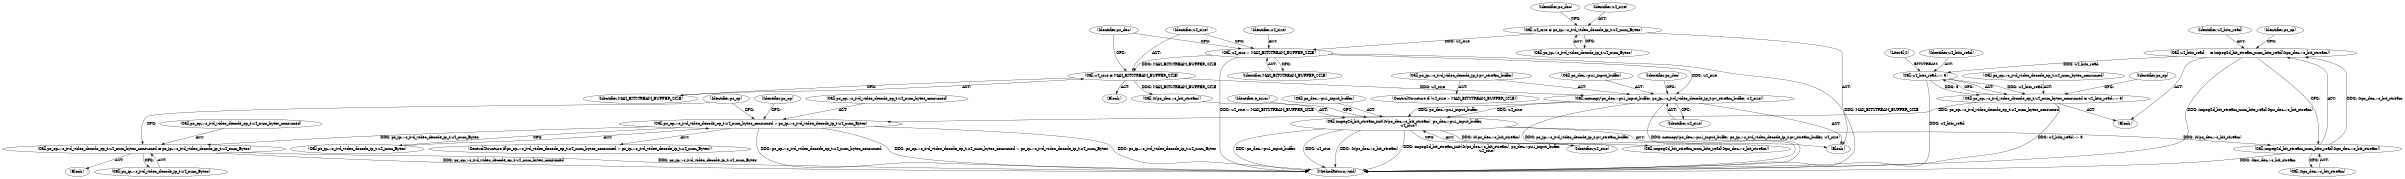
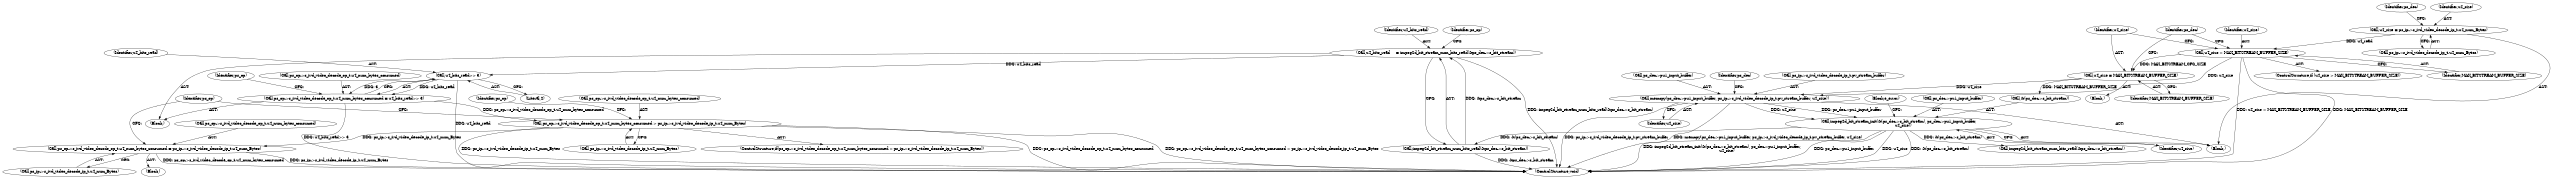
edge "(Call,u4_size = ps_ip->s_ivd_video_decode_ip_t.u4_num_Bytes)" -> "(Call,u4_size > MAX_BITSTREAM_BUFFER_SIZE)": label "DDG: u4_size" -> "DDG: u4_read"
edge "(Call,u4_size > MAX_BITSTREAM_BUFFER_SIZE)" -> "(Call,u4_size = MAX_BITSTREAM_BUFFER_SIZE)": label "DDG: MAX_BITSTREAM_BUFFER_SIZE" -> "DDG: MAX_BITSTREAM_CFG_SIZE"
edge "(Literal,2)" -> "(Call,u4_bits_read>> 3)": label "BITSTREAM: " -> "AST: "
edge "(Call,u4_bits_read>> 3)" -> "(Literal,2)": added, label "CFG:"
edge "(Call,ps_ip->s_ivd_video_decode_ip_t.pv_stream_buffer)" -> "(ControlStructure,if (u4_size > MAX_BITSTREAM_BUFFER_SIZE))": now "(Call,u4_size > MAX_BITSTREAM_BUFFER_SIZE)" -> "(ControlStructure,if (u4_size > MAX_BITSTREAM_BUFFER_SIZE))"
node "(Identifier,e_error)": label "(Identifier,e_error)" -> "(Block,e_error)"
node "(MethodReturn,void)": label "(MethodReturn,void)" -> "(ControlStructure,void)"
node "(Call,&ps_dec->s_bit_stream)": removed
